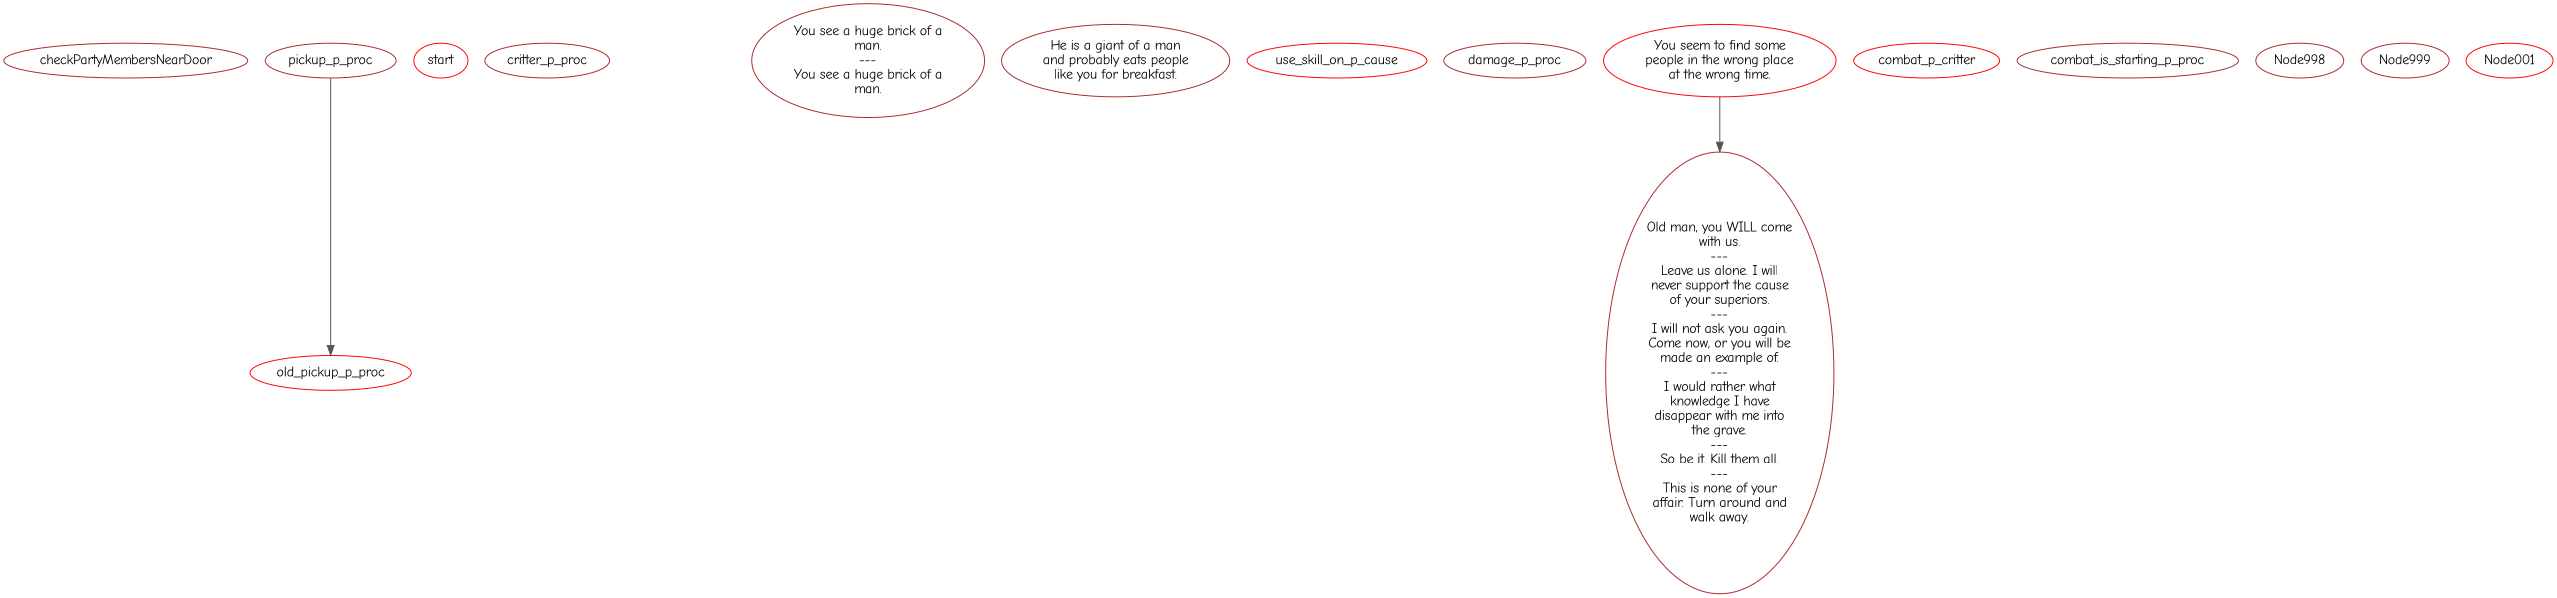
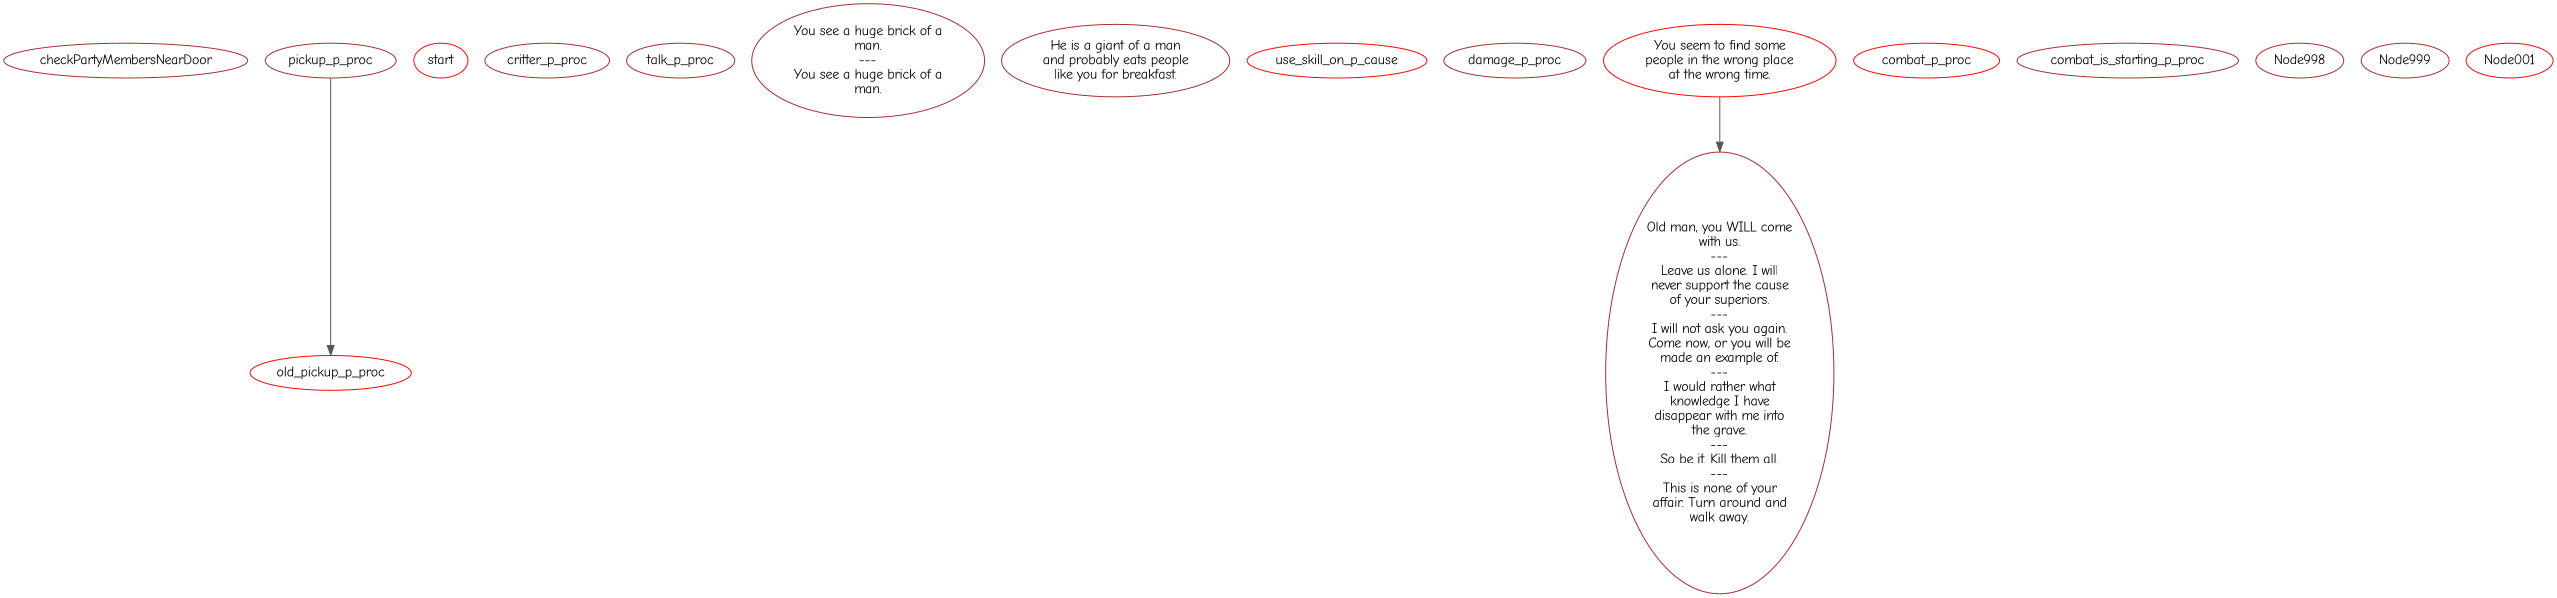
node "talk_p_proc": added
node "combat_p_critter": label "combat_p_critter" -> "combat_p_proc"
